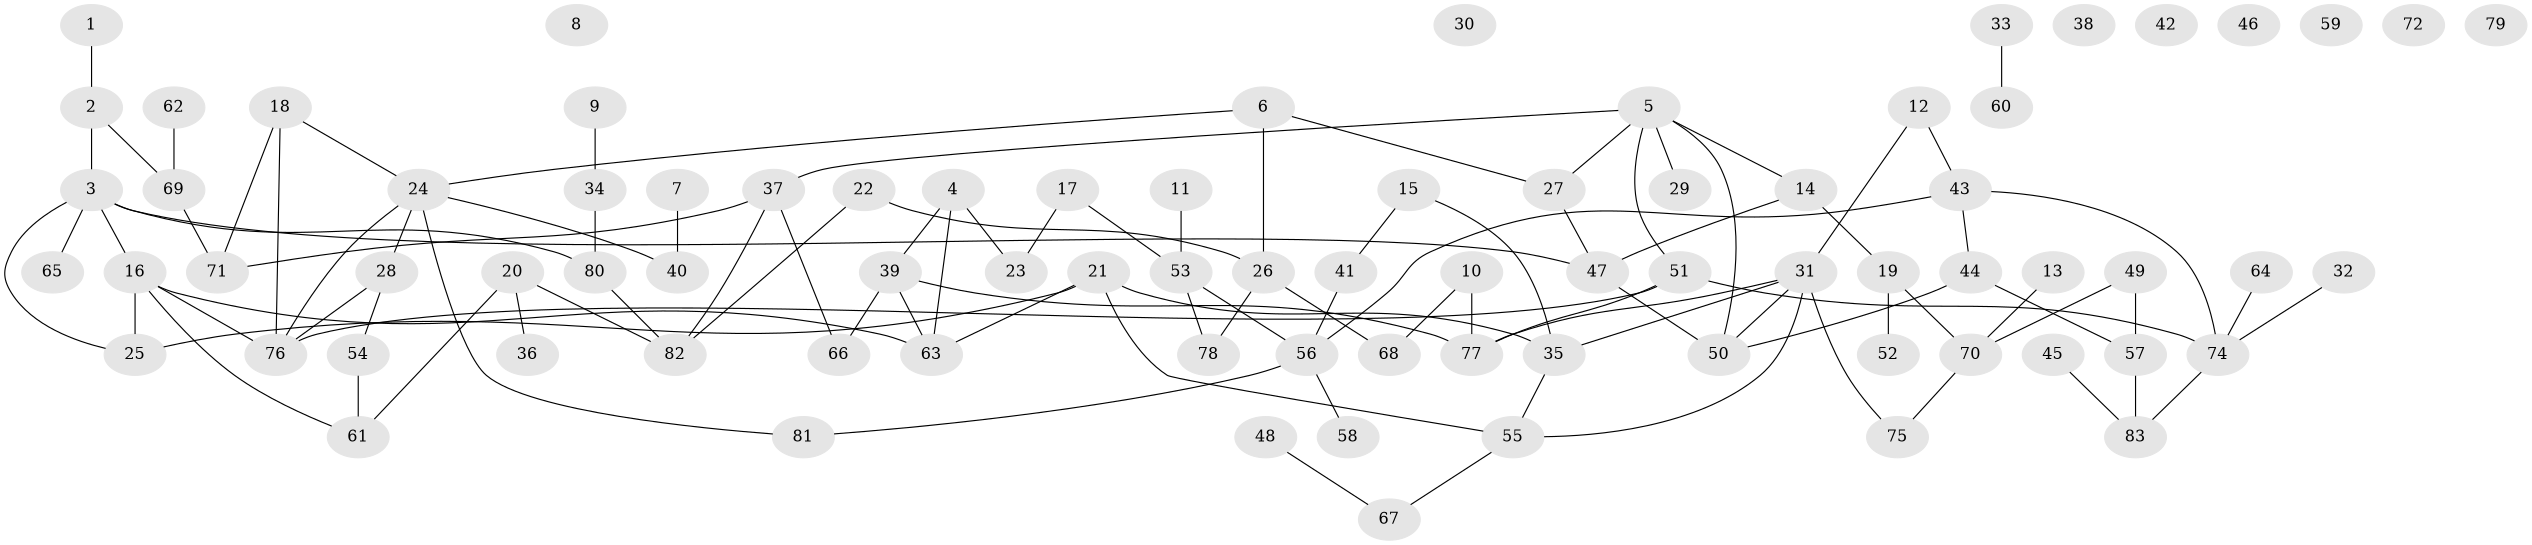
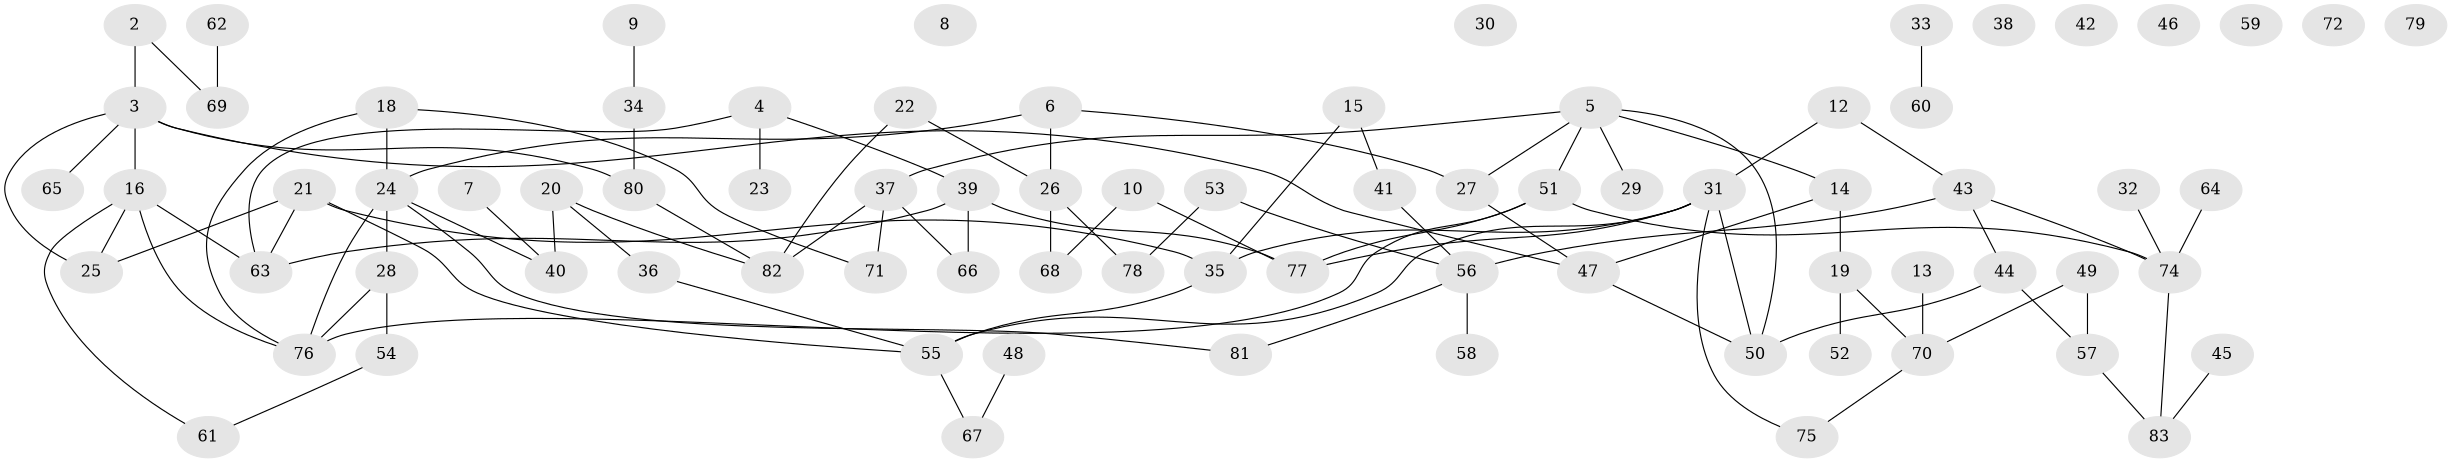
node "1": removed
node "17": removed
node "11": removed
edge "69" -- "71": removed
edge "36" -- "55": added
edge "20" -- "61": now "20" -- "40"
